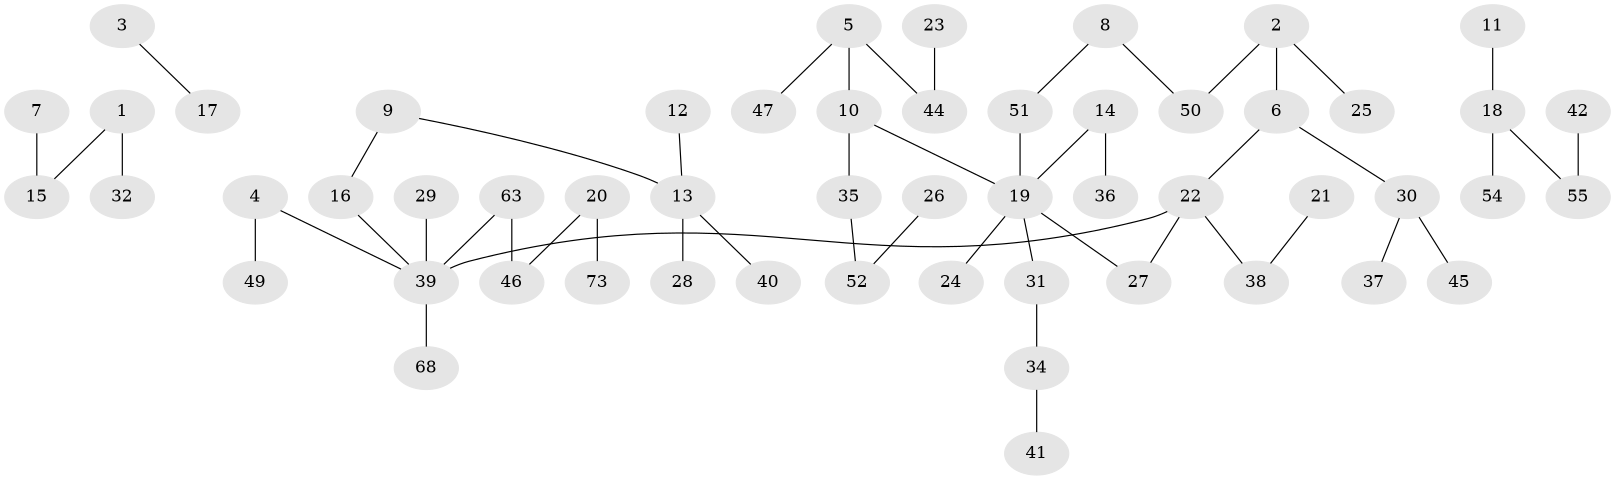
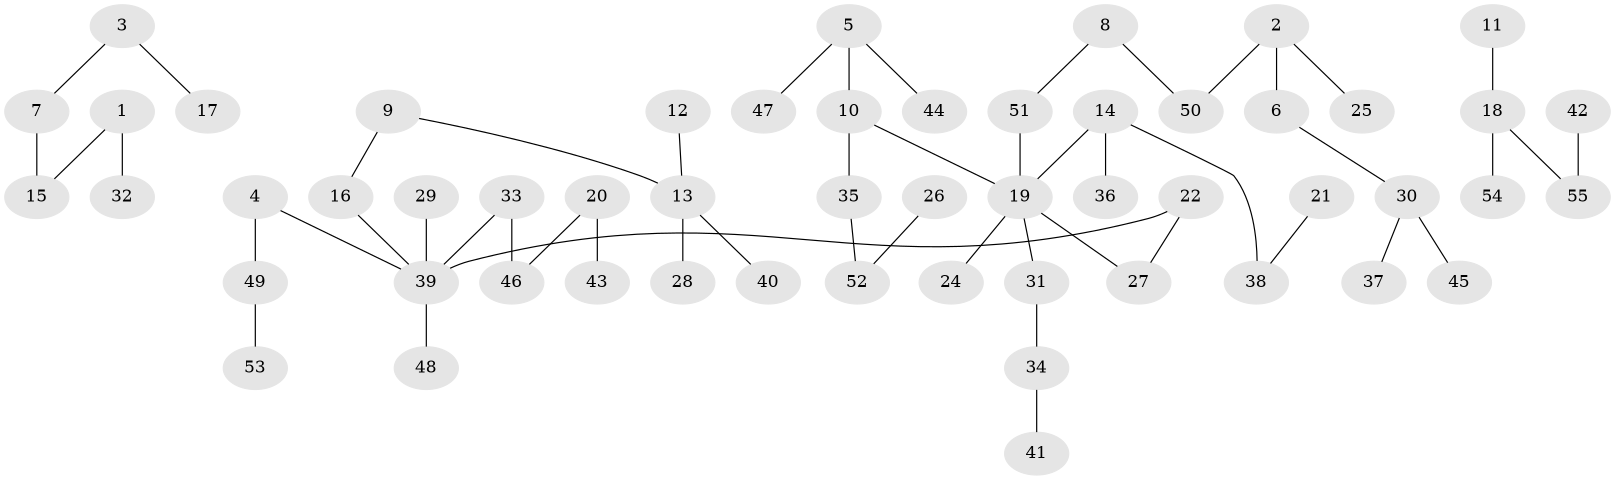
node "23": removed
edge "3" -- "7": added
edge "6" -- "22": removed
node "63": label "63" -> "33"
edge "22" -- "38": now "14" -- "38"
node "73": label "73" -> "43"
node "53": added
node "68": label "68" -> "48"
